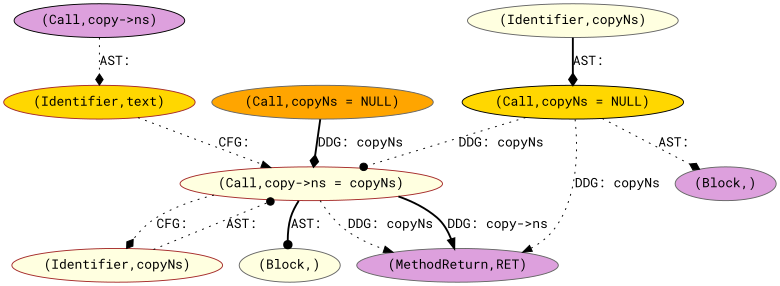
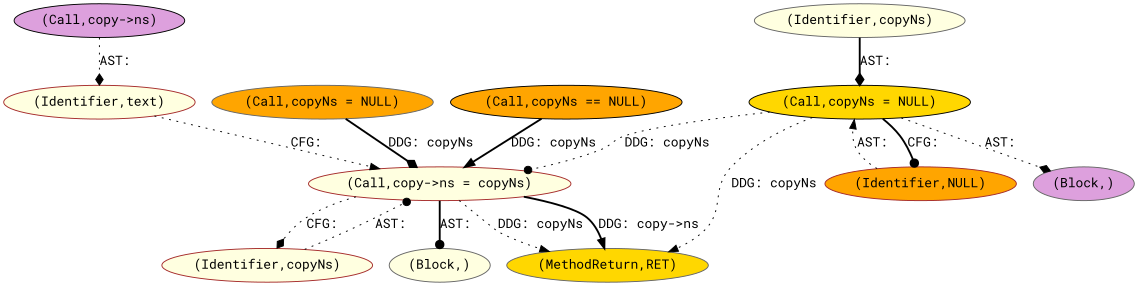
node "(Identifier,text)": fillcolor gold -> lightyellow
node "(Call,copyNs == NULL)": added
node "(Identifier,NULL)": added
node "(MethodReturn,RET)": fillcolor plum -> gold
